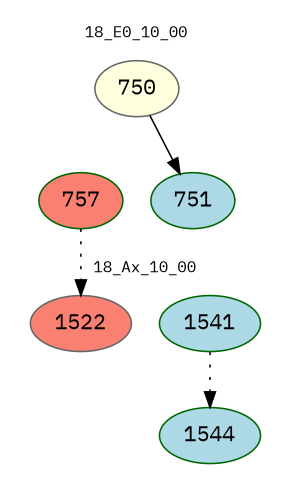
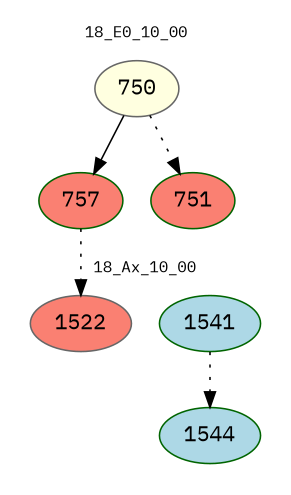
edge "750" -> "757": added
edge "750" -> "751": style solid -> dotted
node "751": fillcolor lightblue -> salmon
